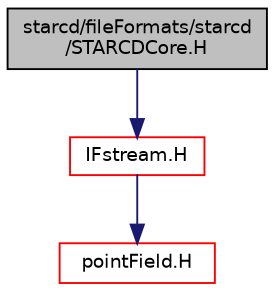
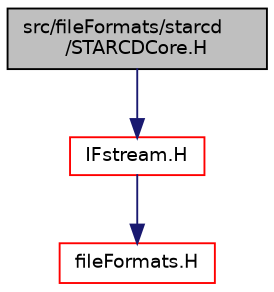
node "starcd/fileFormats/starcd /STARCDCore.H": label "starcd/fileFormats/starcd /STARCDCore.H" -> "src/fileFormats/starcd /STARCDCore.H"
node "pointField.H": label "pointField.H" -> "fileFormats.H"
